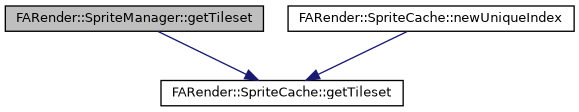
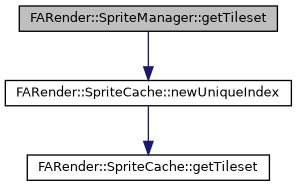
edge "FARender::SpriteManager::getTileset" -> "FARender::SpriteCache::getTileset": now "FARender::SpriteManager::getTileset" -> "FARender::SpriteCache::newUniqueIndex"
